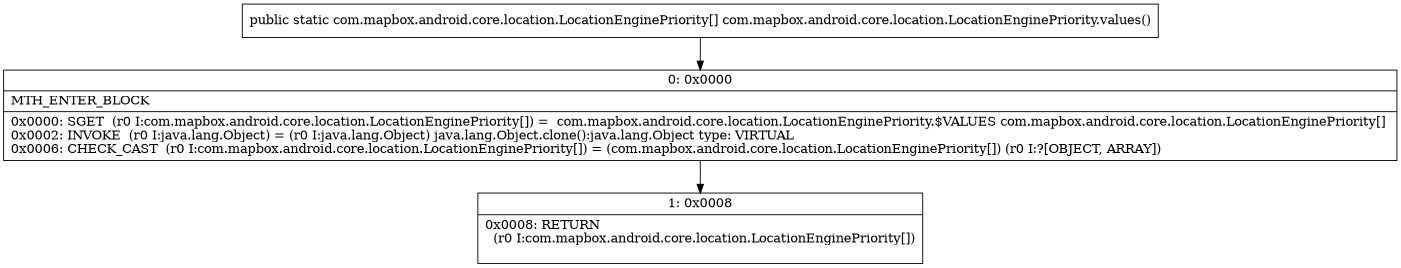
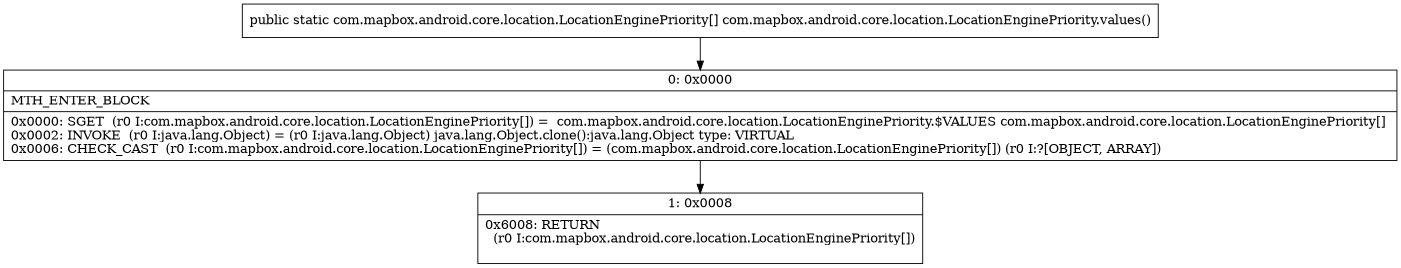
node "1: 0x0008": text "0x0008: RETURN" -> "0x6008: RETURN"
